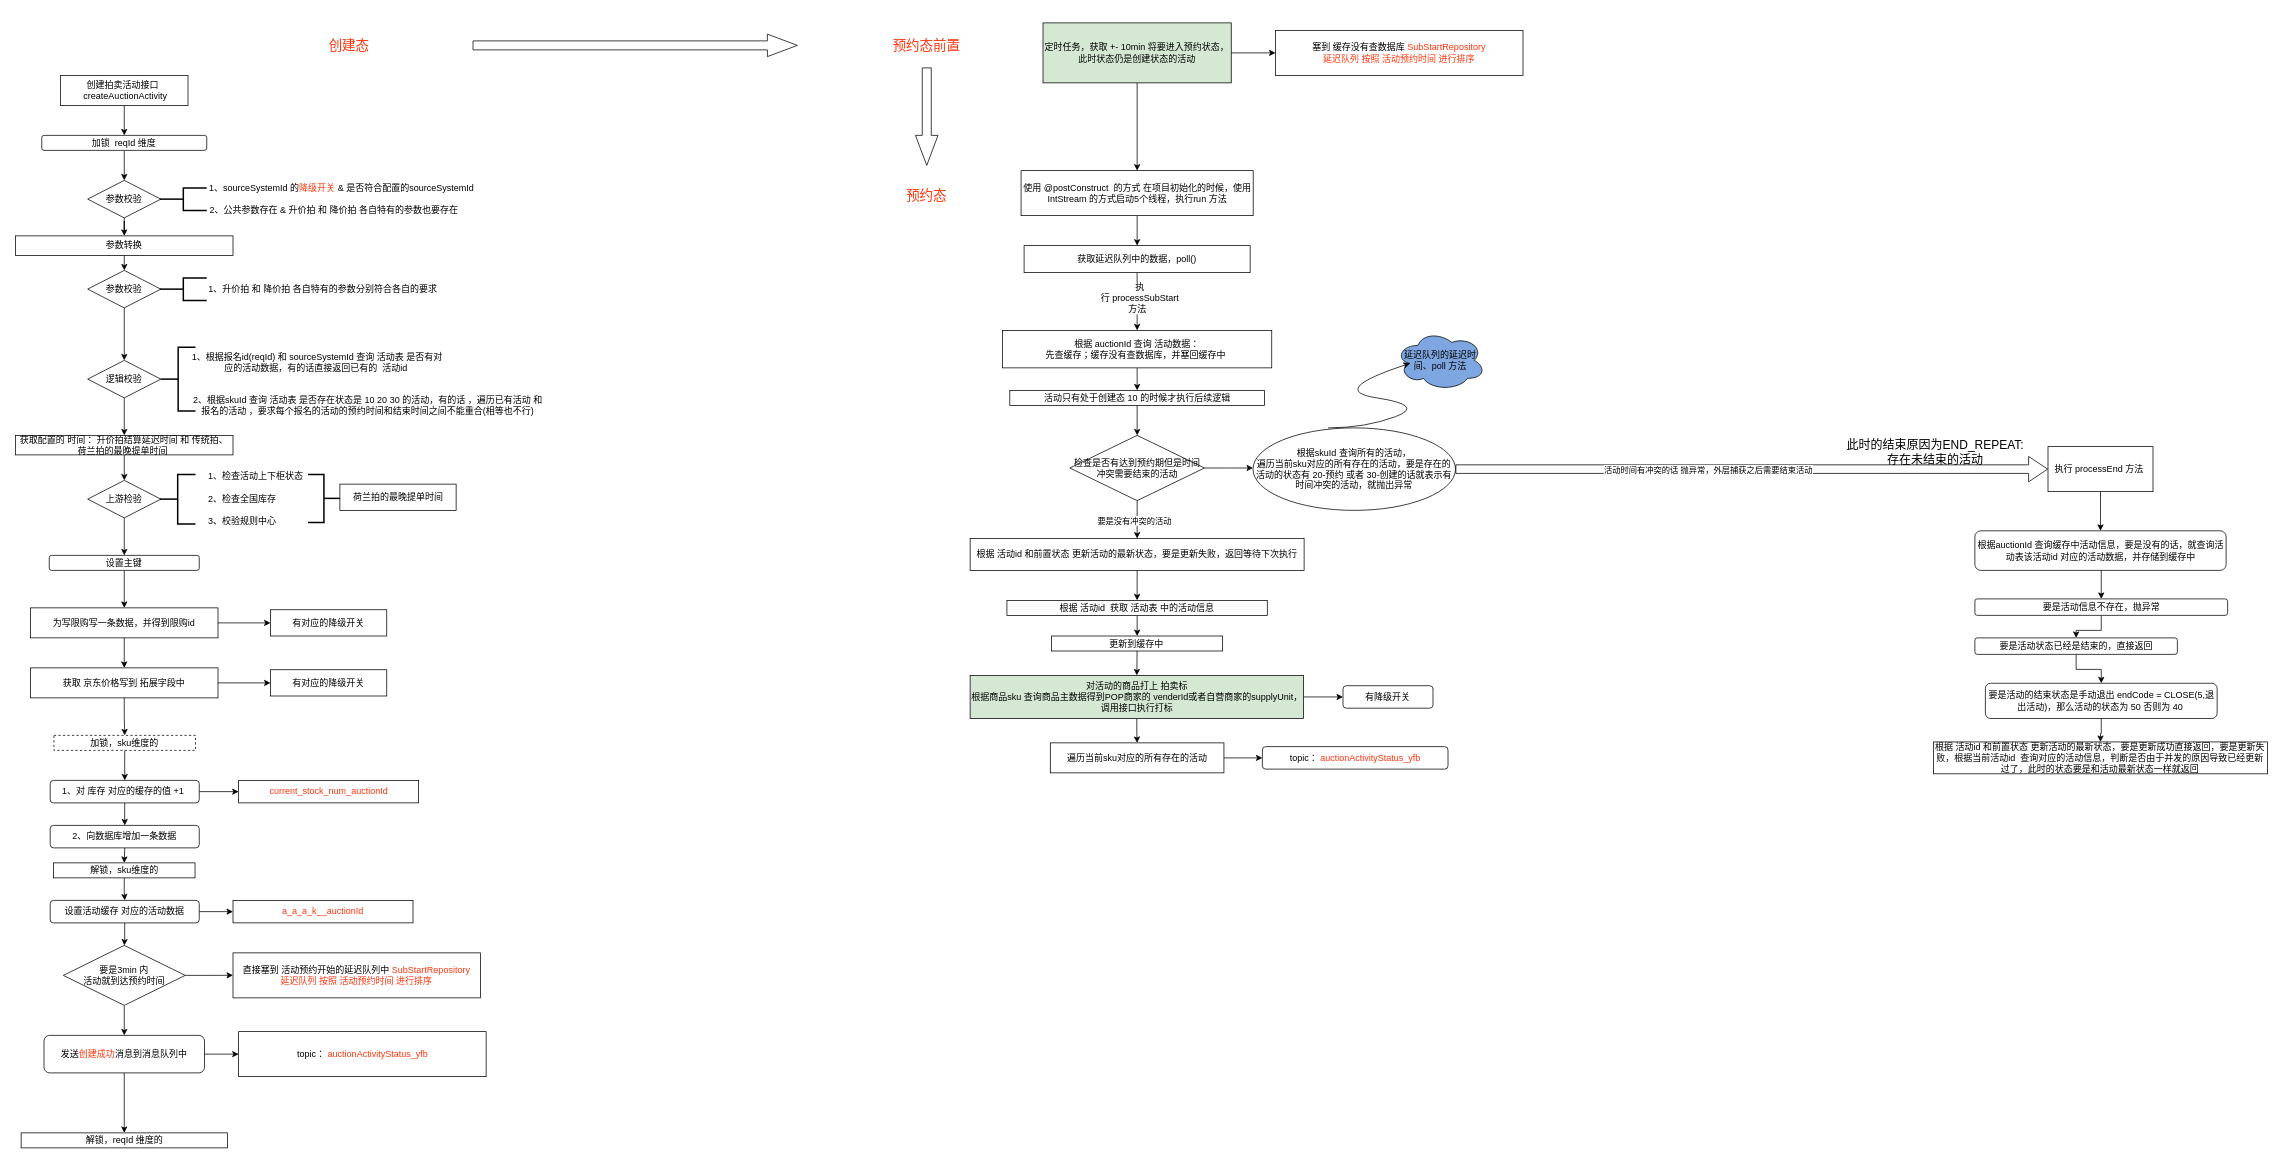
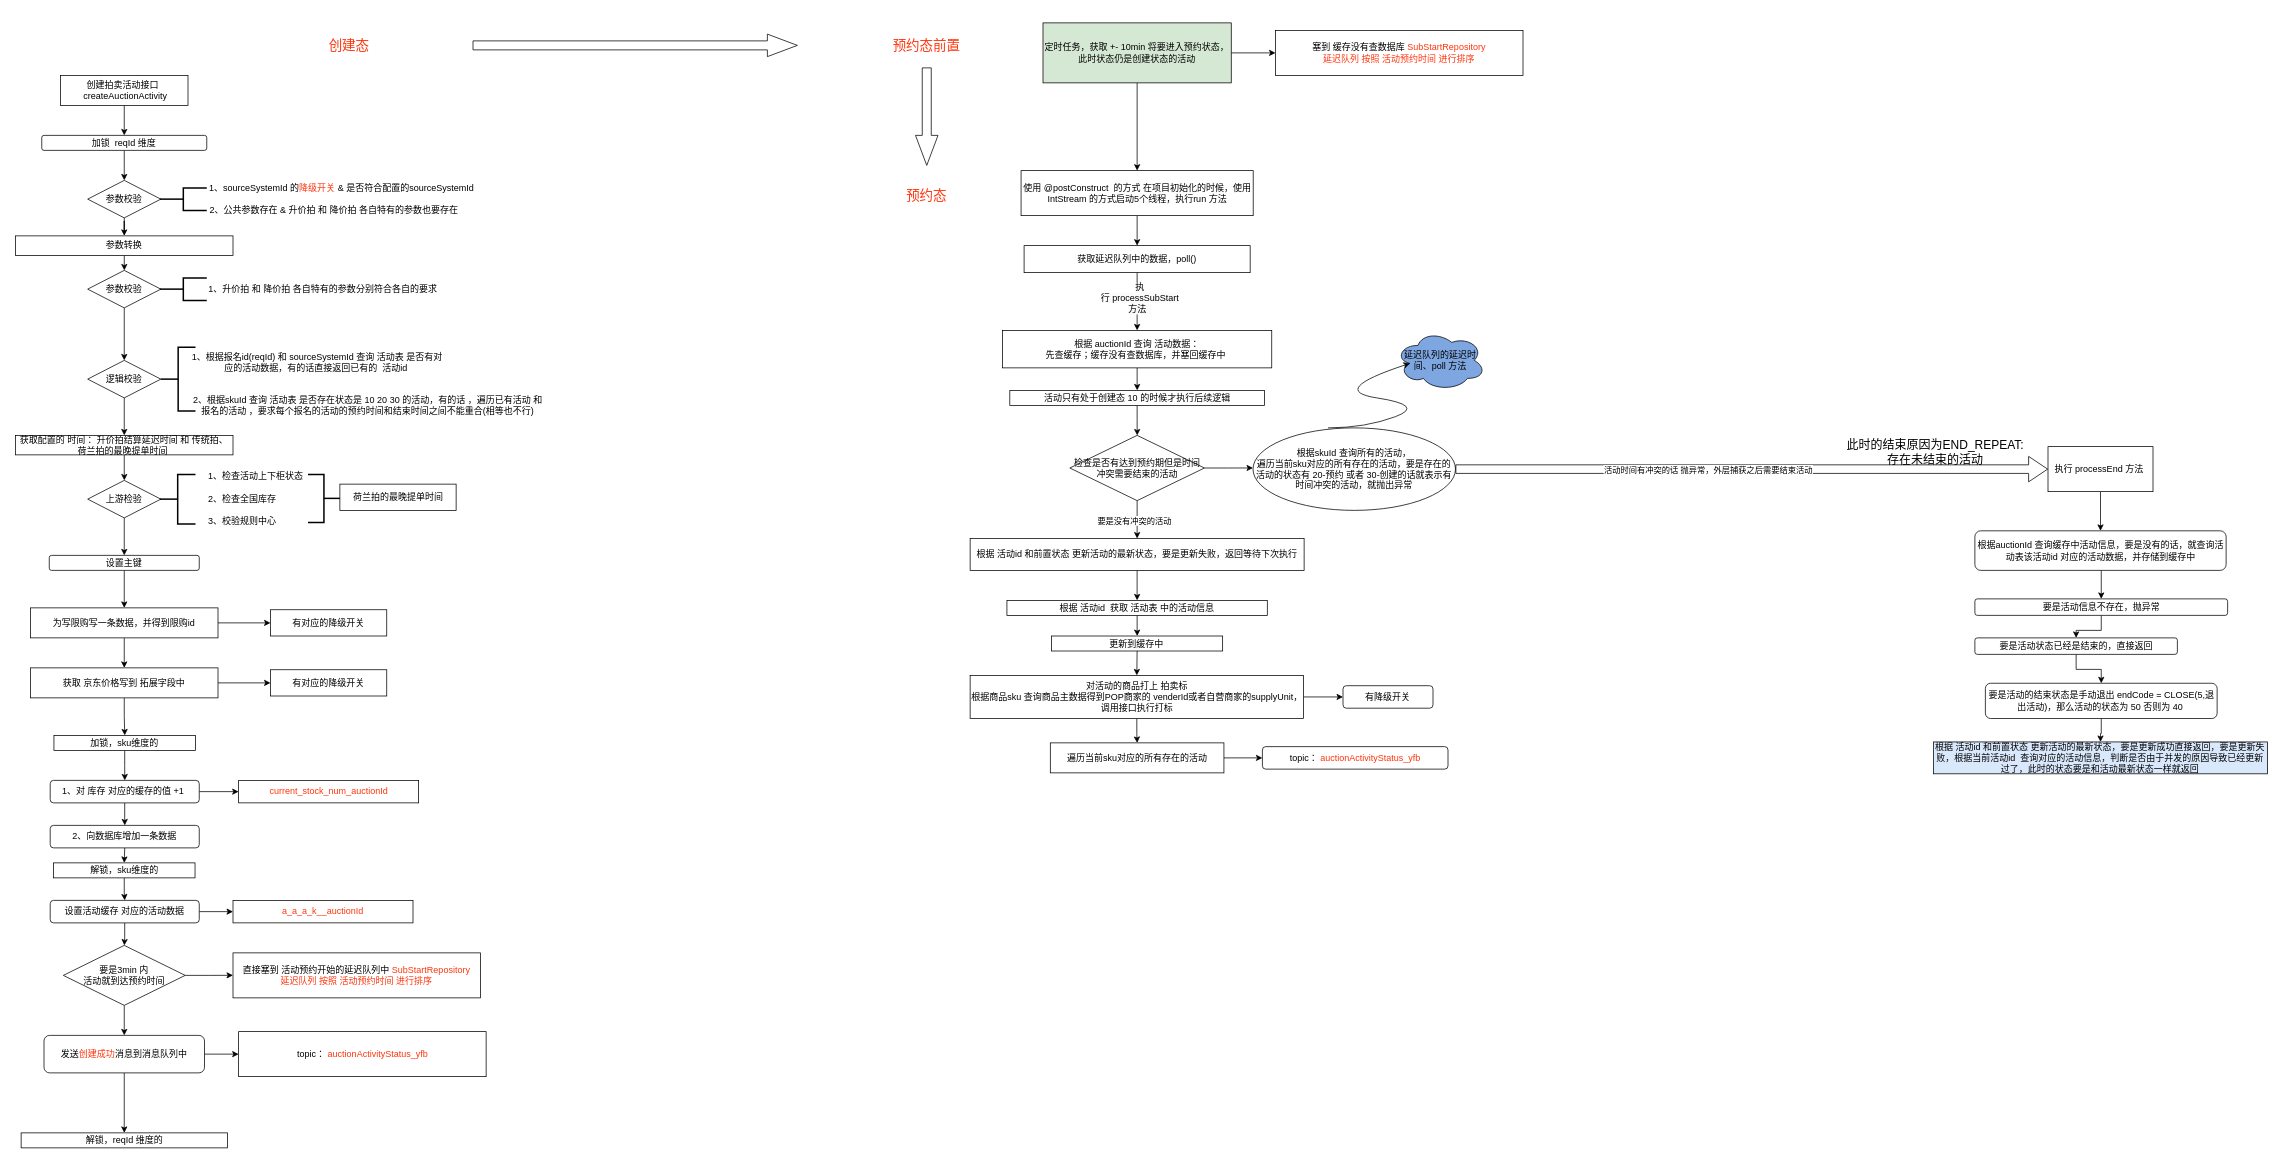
node "对活动的商品打上 拍卖标 根据商品sku 查询商品主数据得到POP商家的 venderId或者自营商家的supplyUnit，调用接口执行打标": fillcolor #d5e8d4 -> #ffffff
node "加锁，sku维度的": style dashed -> solid
node "根据 活动id 和前置状态 更新活动的最新状态，要是更新成功直接返回，要是更新失败，根据当前活动id 查询对应的活动信息，判断是否由于并发的原因导致已经更新过了，此时的状态要是和活动最新状态一样就返回": fillcolor #ffffff -> #dae8fc
